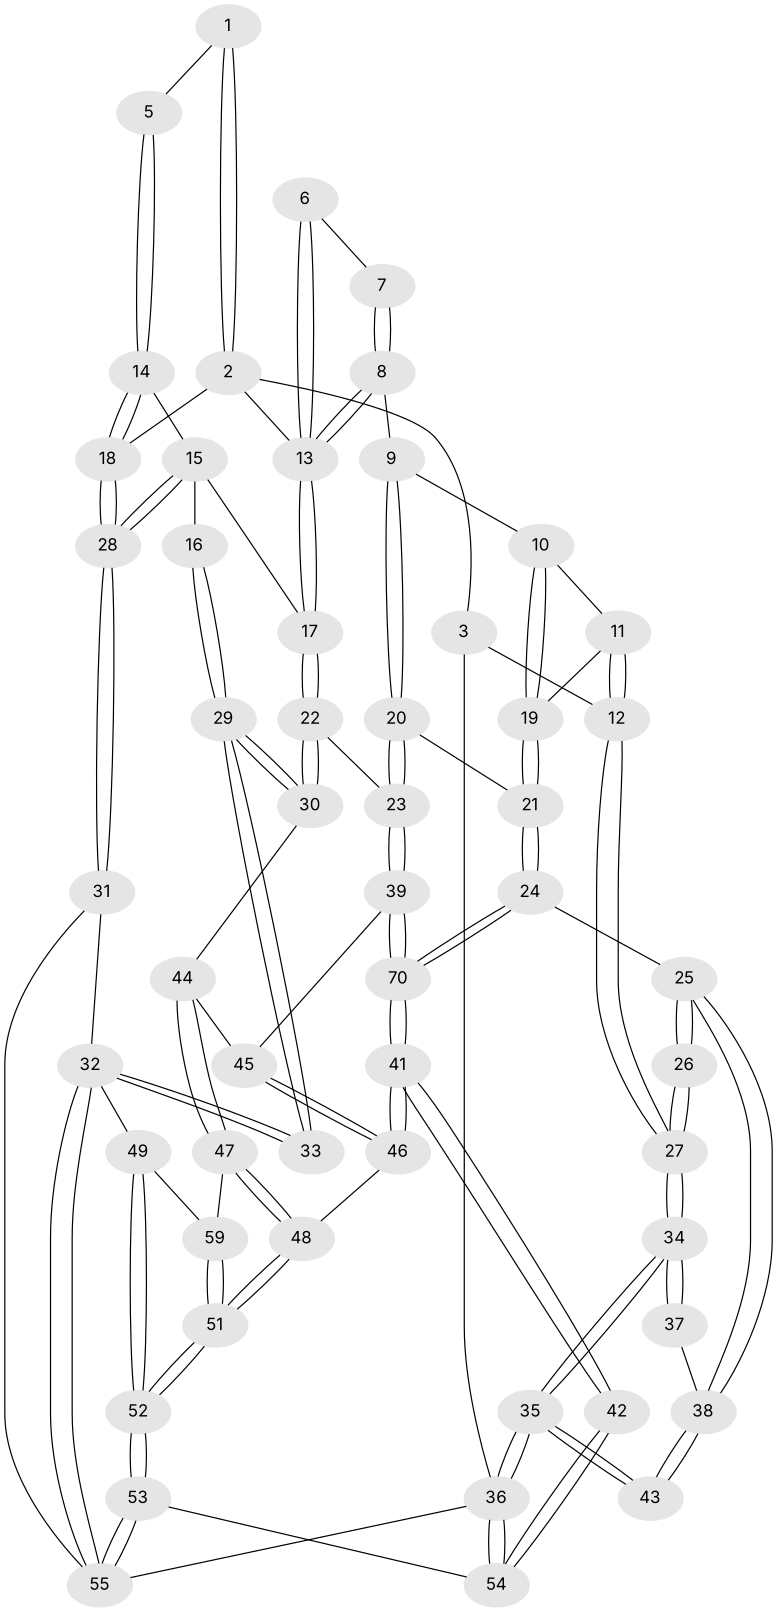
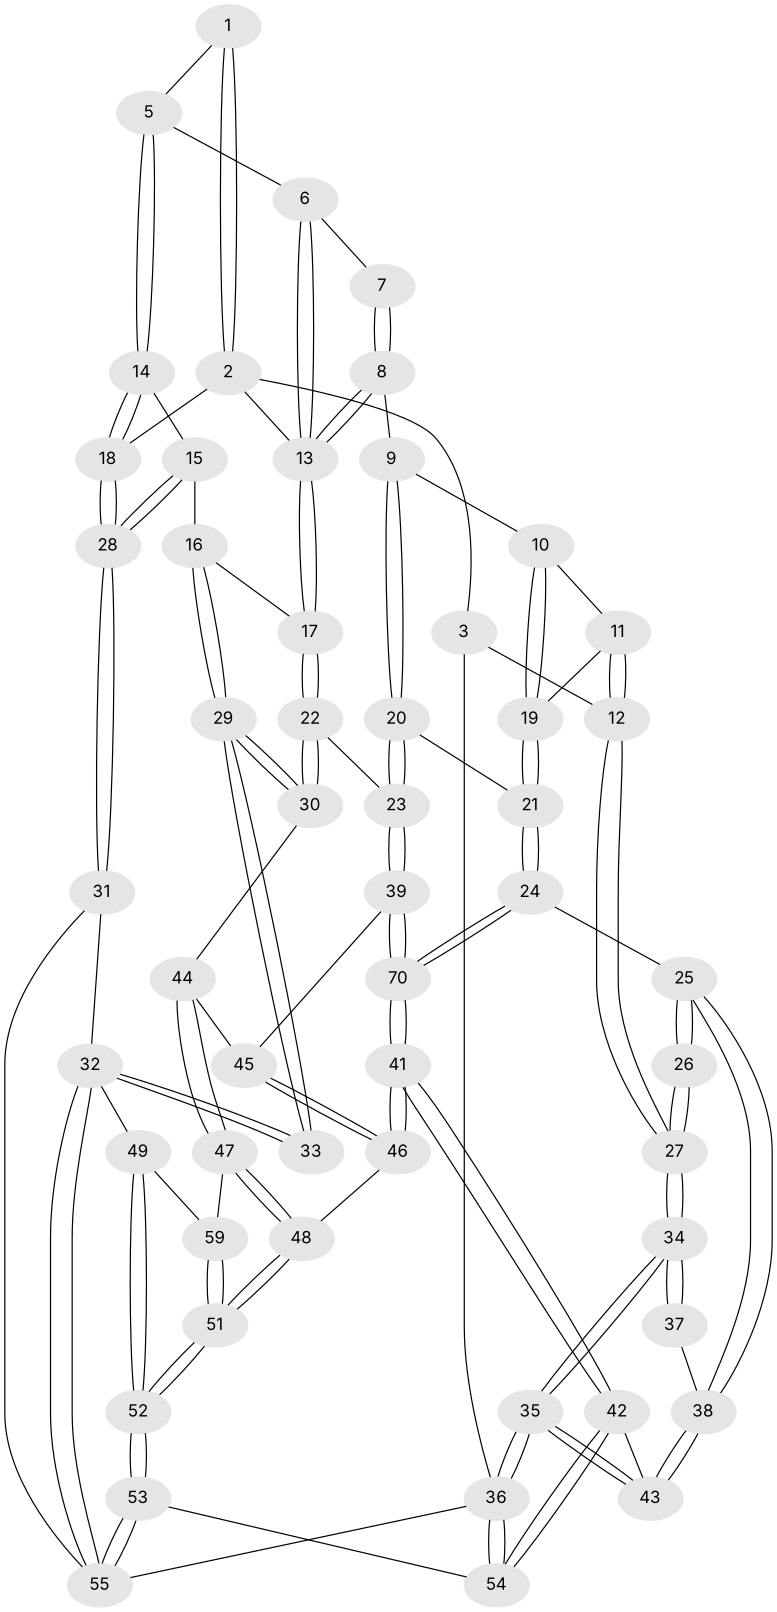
edge "5" -- "6": added
edge "15" -- "17": now "16" -- "17"
edge "42" -- "43": added
